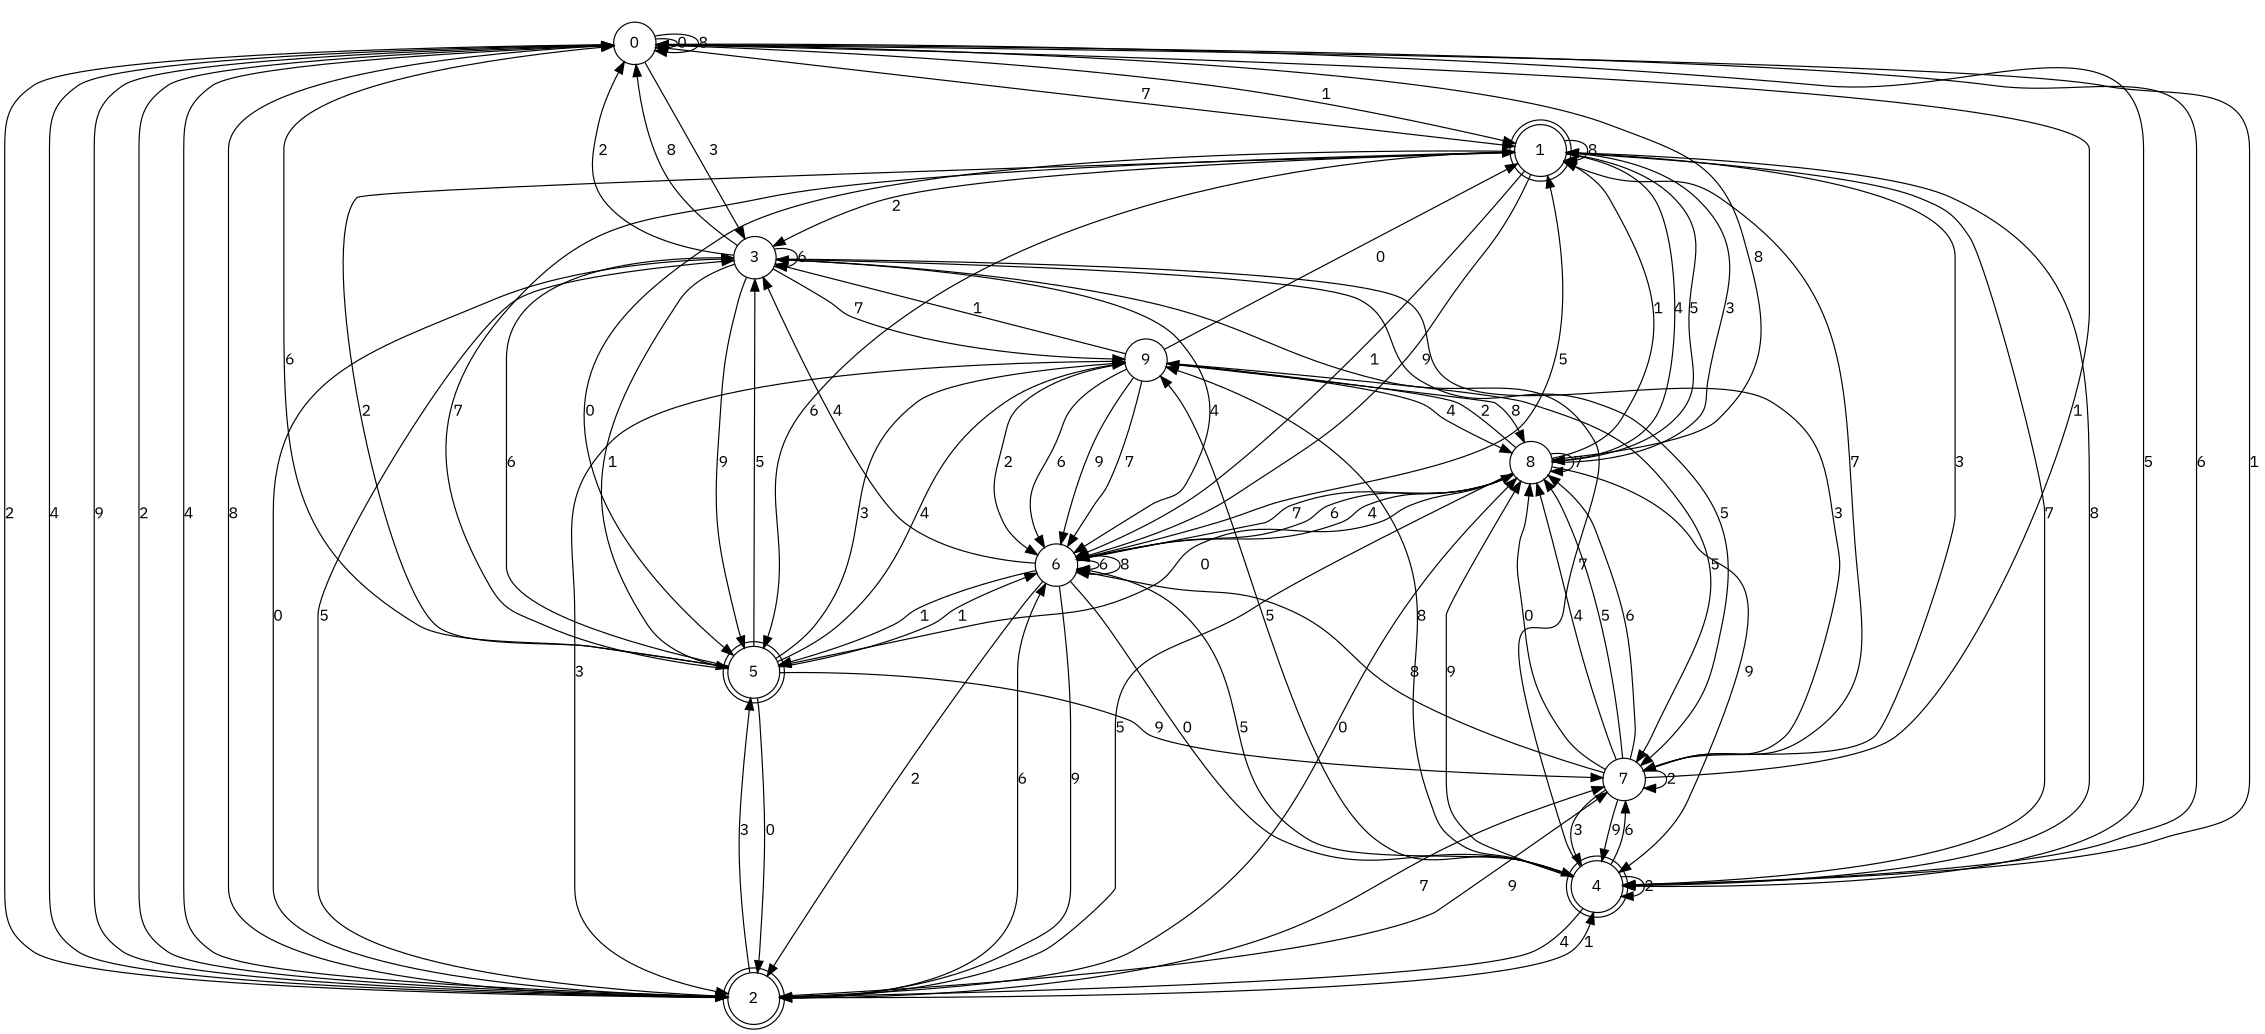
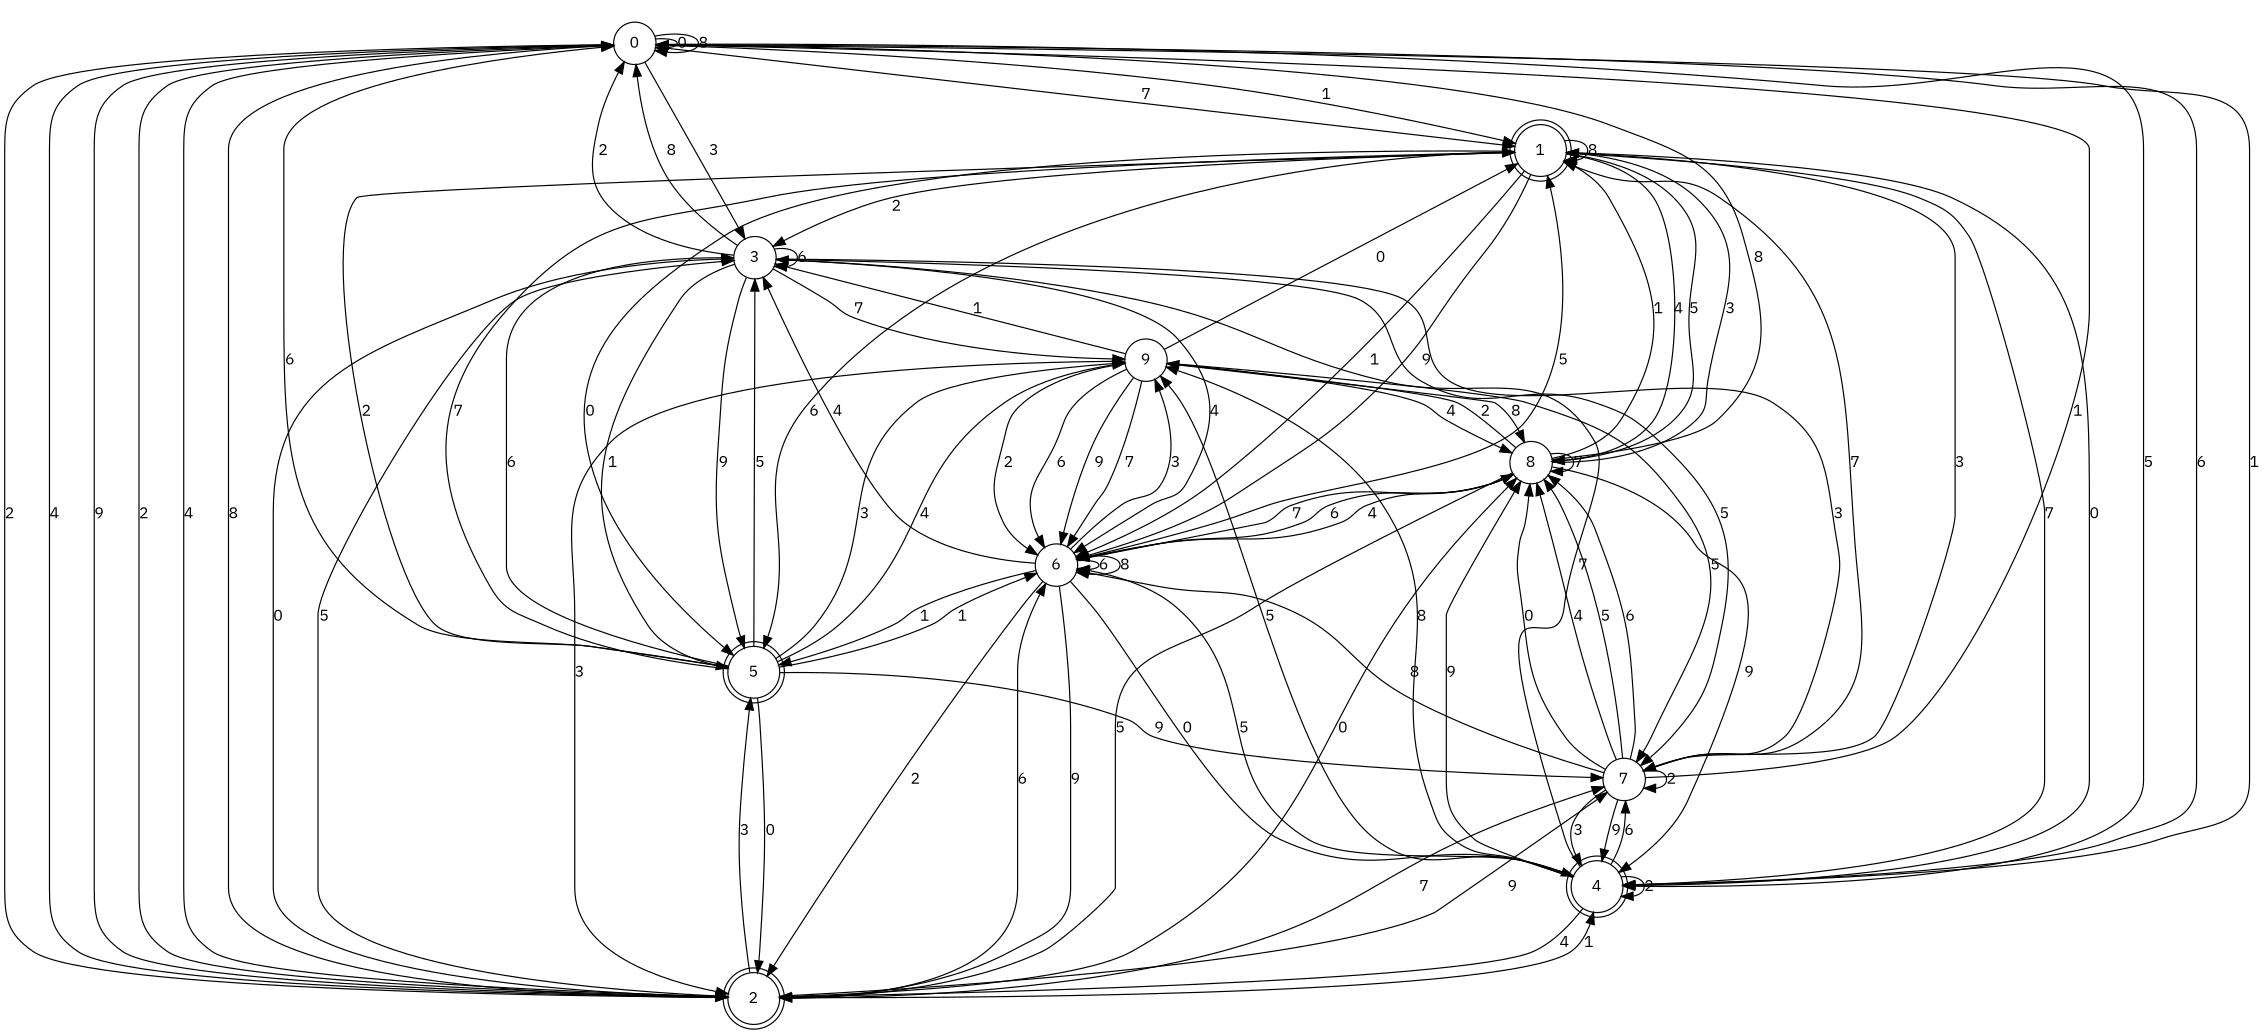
edge "6" -> "9": added, label "3"
edge "4" -> "1": label "8" -> "0"
edge "8" -> "5": removed, label "0"
